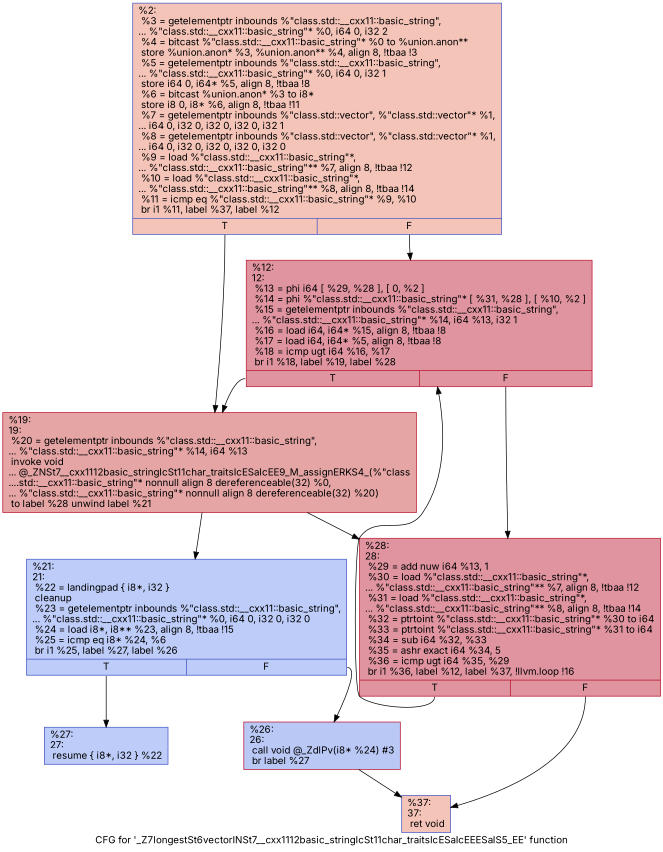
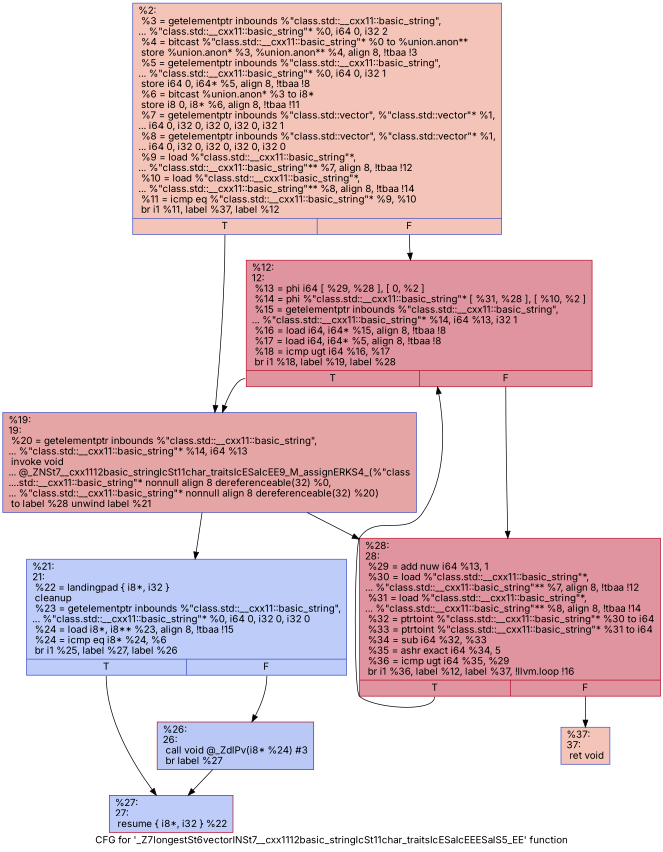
node "%19:": color #b70d28ff -> #3d50c3ff
node "%21:": text "%25 = icmp eq i8* %24, %6" -> "%24 = icmp eq i8* %24, %6"
node "%27:": color #3d50c3ff -> #b70d28ff
edge "%26:" -> "%37:": now "%26:" -> "%27:"
